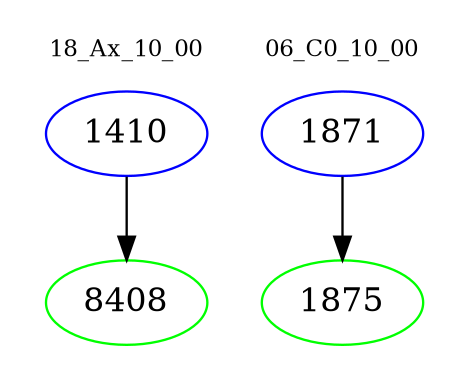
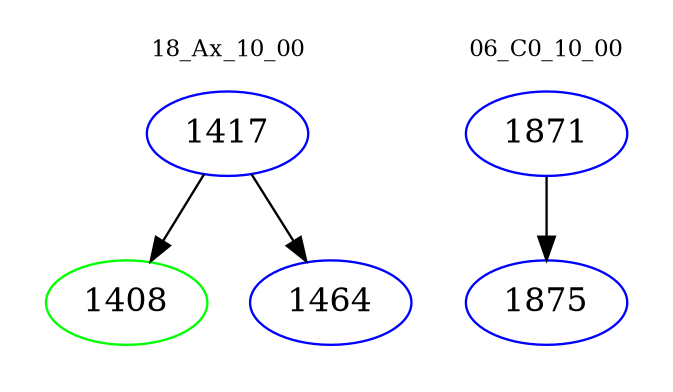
node "1410": label "1410" -> "1417"
node "8408": label "8408" -> "1408"
node "1464": added
node "1875": color green -> blue
